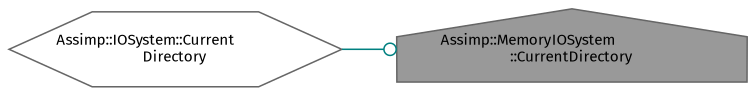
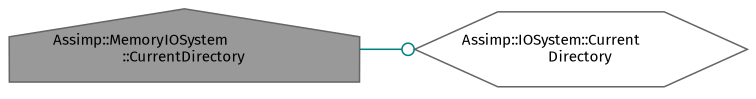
edge "Assimp::IOSystem::Current Directory" -> "Assimp::MemoryIOSystem ::CurrentDirectory": reversed
